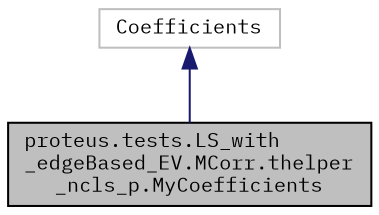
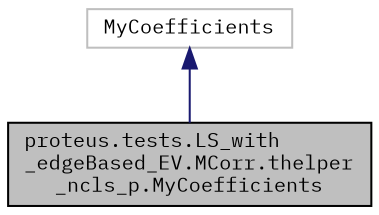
node "Coefficients": label "Coefficients" -> "MyCoefficients"
